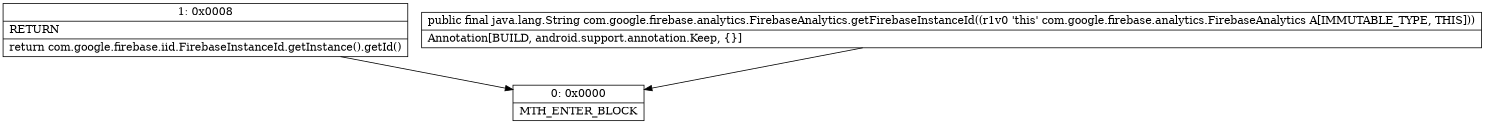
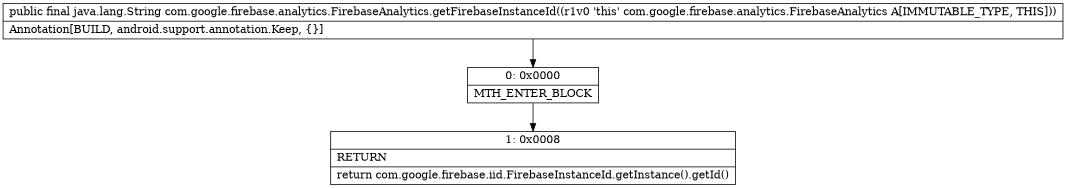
edge "1: 0x0008" -> "0: 0x0000": reversed
